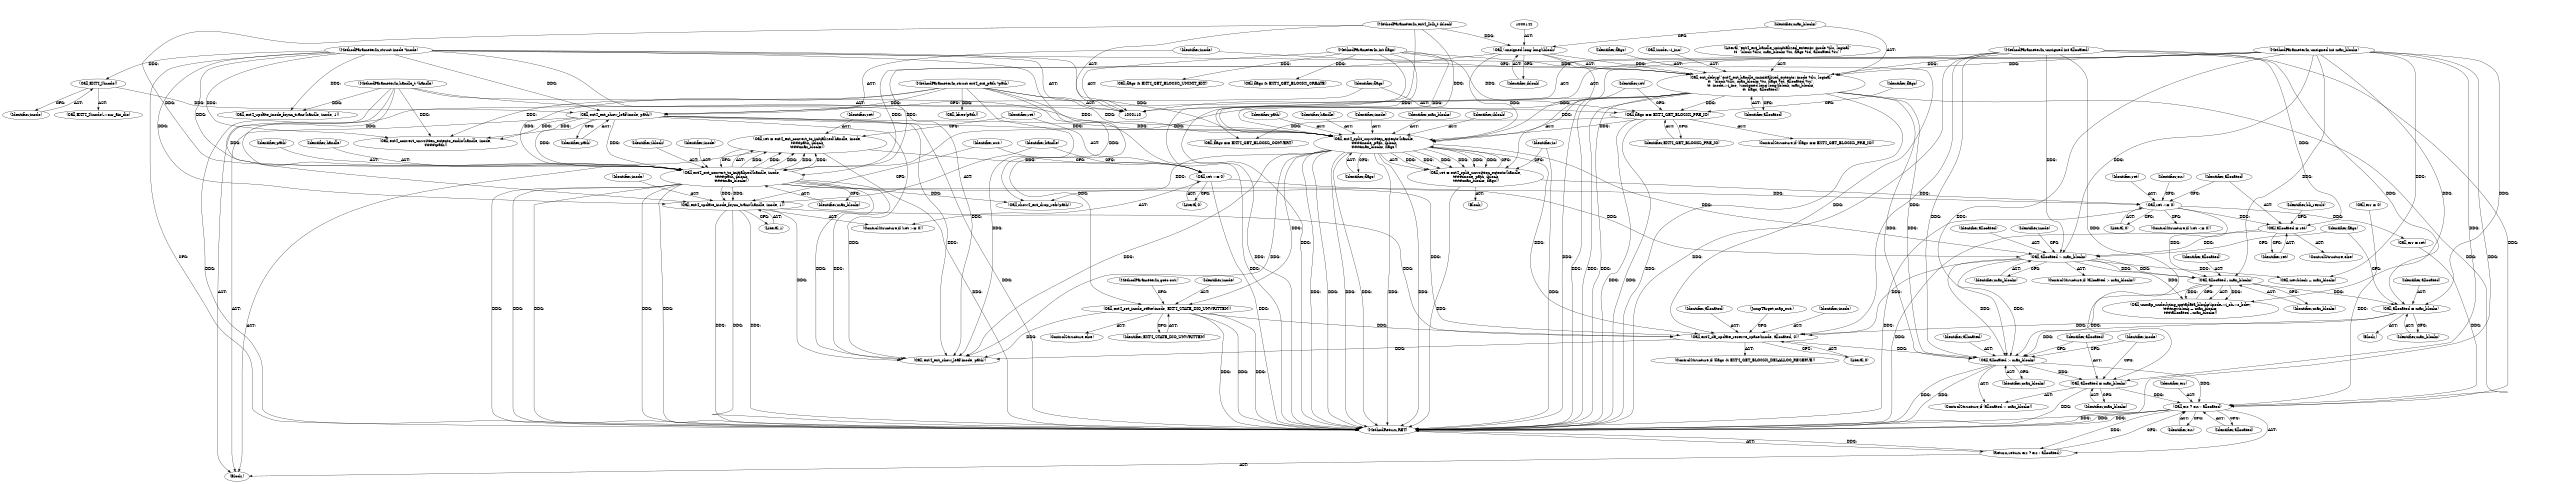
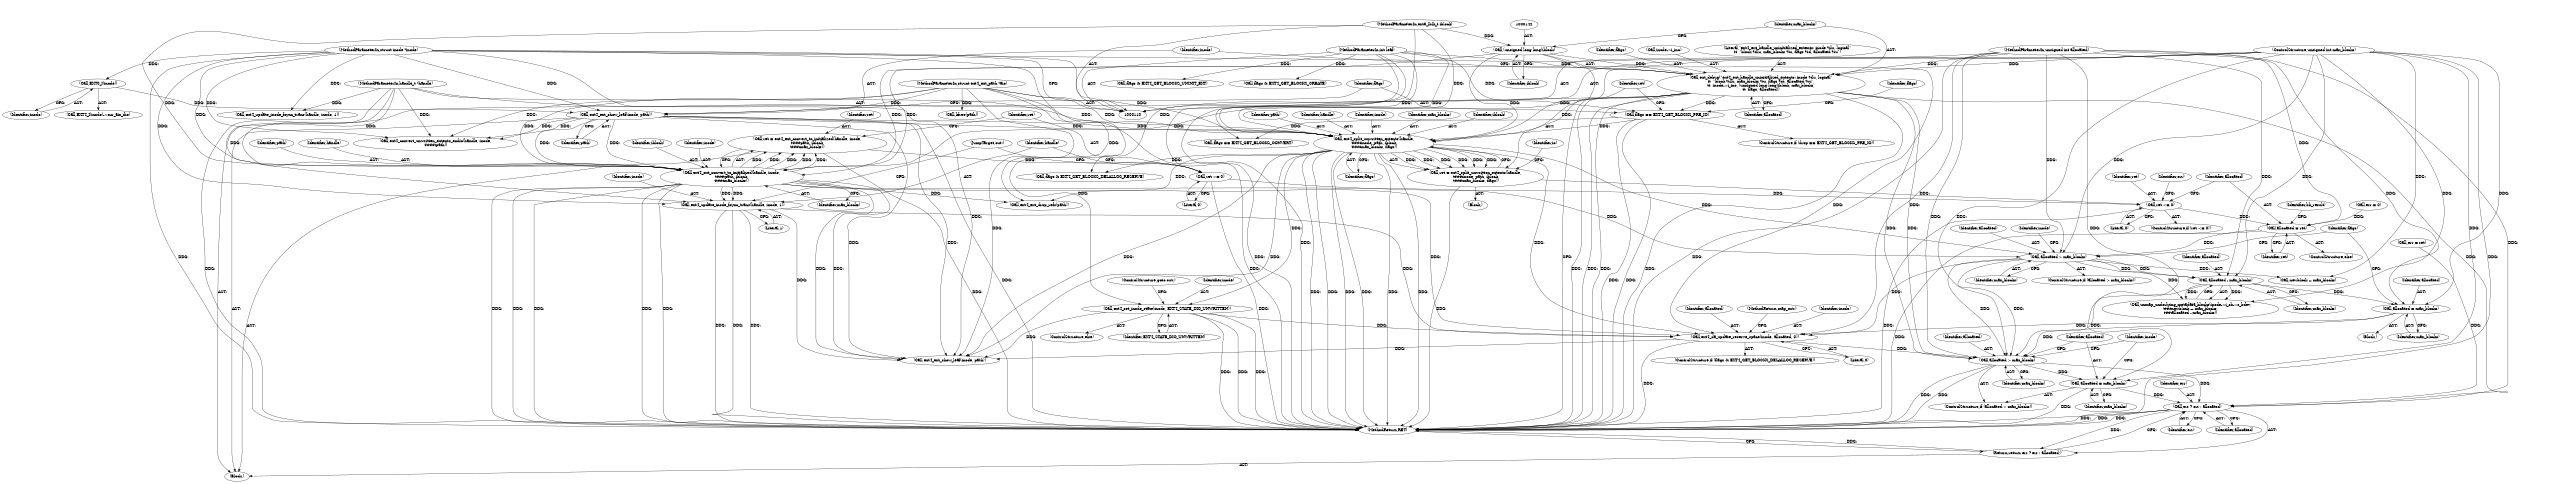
node "(MethodParameterIn,ext4_lblk_t iblock)": label "(MethodParameterIn,ext4_lblk_t iblock)" -> "(MethodParameterIn,ext3_lblk_t iblock)"
node "(MethodParameterIn,int flags)": label "(MethodParameterIn,int flags)" -> "(MethodParameterIn,int leaf)"
node "(MethodParameterIn,unsigned int max_blocks)": label "(MethodParameterIn,unsigned int max_blocks)" -> "(ControlStructure,unsigned int max_blocks)"
node "(Call,EXT4_I(inode))": label "(Call,EXT4_I(inode))" -> "(Call,EXT0_I(inode))"
node "(MethodParameterIn,struct ext4_ext_path *path)": label "(MethodParameterIn,struct ext4_ext_path *path)" -> "(MethodParameterIn,struct ext4_ext_path *aio)"
edge "(MethodParameterIn,struct inode *inode)" -> "1000110": label "AST: " -> "CFG: "
node "(Identifier,out:)": label "(Identifier,out:)" -> "(JumpTarget,out:)"
node "(Identifier,EXT4_GET_BLOCKS_PRE_IO)": removed
node "(ControlStructure,if (flags == EXT4_GET_BLOCKS_PRE_IO))": label "(ControlStructure,if (flags == EXT4_GET_BLOCKS_PRE_IO))" -> "(ControlStructure,if (drop == EXT4_GET_BLOCKS_PRE_IO))"
node "(Call,flags & EXT4_GET_BLOCKS_DELALLOC_RESERVE)": added
node "(Call,show4_ext_drop_refs(path))": label "(Call,show4_ext_drop_refs(path))" -> "(Call,ext4_ext_drop_refs(path))"
edge "(Call,ret <= 0)" -> "(Call,err = ret)": removed, label "DDG:"
edge "(Call,ret <= 0)" -> "(ControlStructure,if (ret <= 0))": label "CFG: " -> "AST: "
node "(ControlStructure,if (ret >= 0))": removed
edge "(Call,ret <= 0)" -> "(Call,allocated - max_blocks)": now "(MethodParameterIn,unsigned int allocated)" -> "(Call,allocated - max_blocks)"
edge "(MethodParameterIn,struct inode *inode)" -> "(MethodReturn,RET)": label "CFG: " -> "DDG: "
edge "(Call,(unsigned long long)iblock)" -> "(MethodReturn,RET)": label "DDG: " -> "CFG: "
node "(MethodParameterIn,goto out;)": label "(MethodParameterIn,goto out;)" -> "(ControlStructure,goto out;)"
node "(JumpTarget,map_out:)": label "(JumpTarget,map_out:)" -> "(MethodReturn,map_out:)"
edge "(Identifier,io)" -> "(MethodReturn,RET)": now "(Call,ext4_da_update_reserve_space(inode, allocated, 0))" -> "(MethodReturn,RET)"
edge "(Call,err = 0)" -> "(Call,err ? err : allocated)": now "(Call,err = 0)" -> "(Call,allocated = ret)"
edge "(MethodReturn,RET)" -> "(Return,return err ? err : allocated;)": label "AST: " -> "CFG: "
